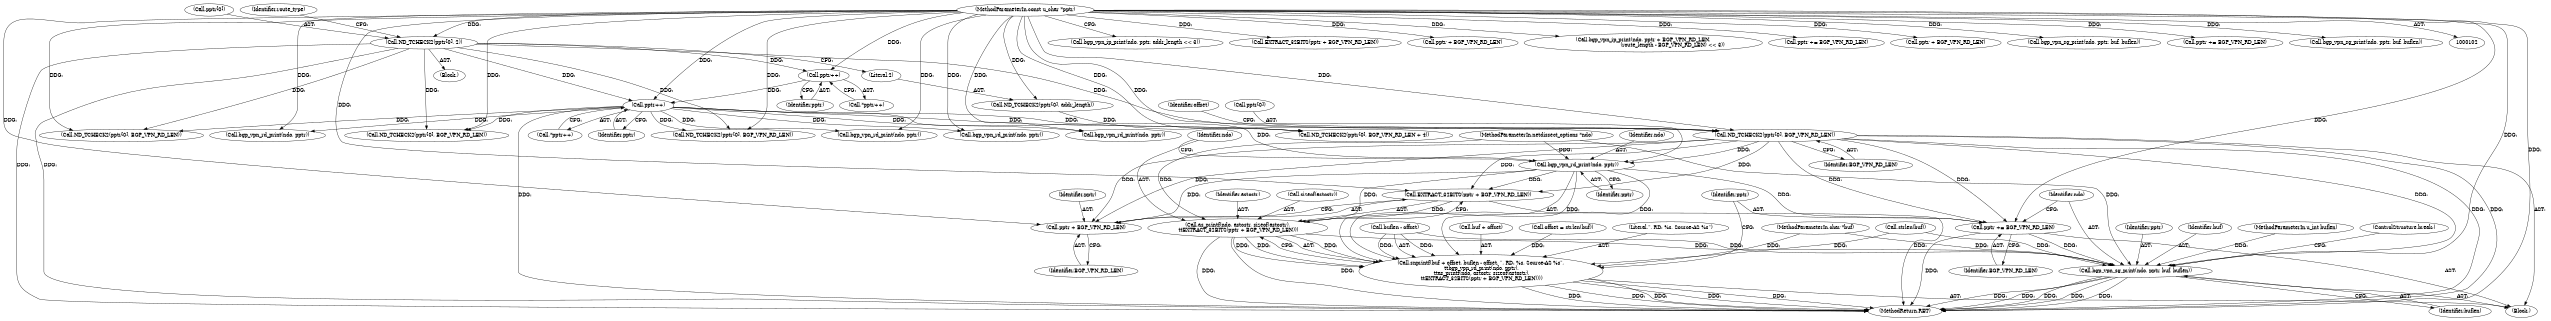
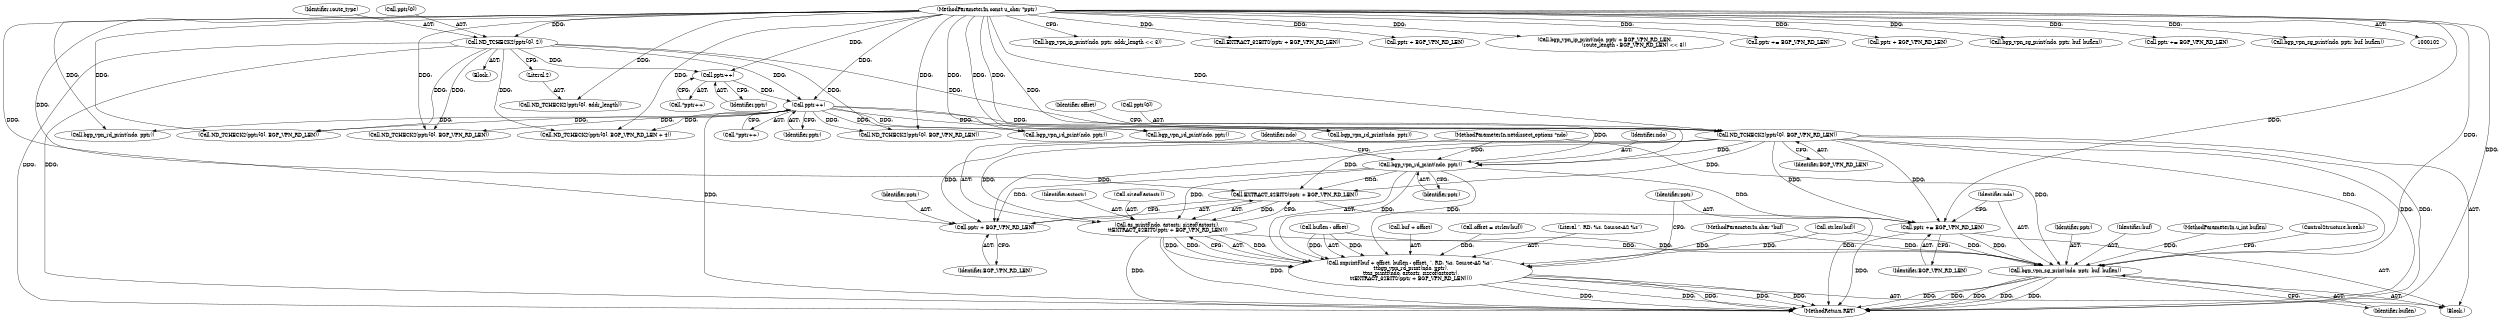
edge "(Identifier,route_type)" -> "(Call,ND_TCHECK2(pptr[0], 2))": label "CFG: " -> "AST: "
edge "(Call,ND_TCHECK2(pptr[0], addr_length))" -> "(Call,ND_TCHECK2(pptr[0], BGP_VPN_RD_LEN + 4))": now "(Call,ND_TCHECK2(pptr[0], 2))" -> "(Call,ND_TCHECK2(pptr[0], BGP_VPN_RD_LEN + 4))"
